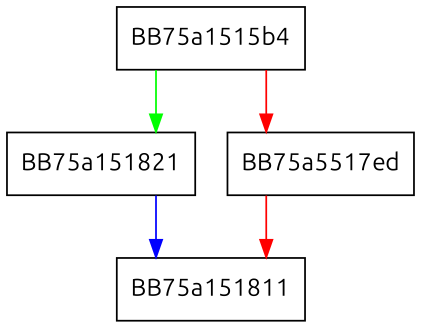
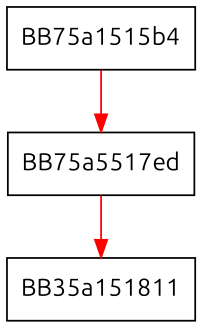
node "BB75a151821": removed
node "BB75a151811": label "BB75a151811" -> "BB35a151811"
